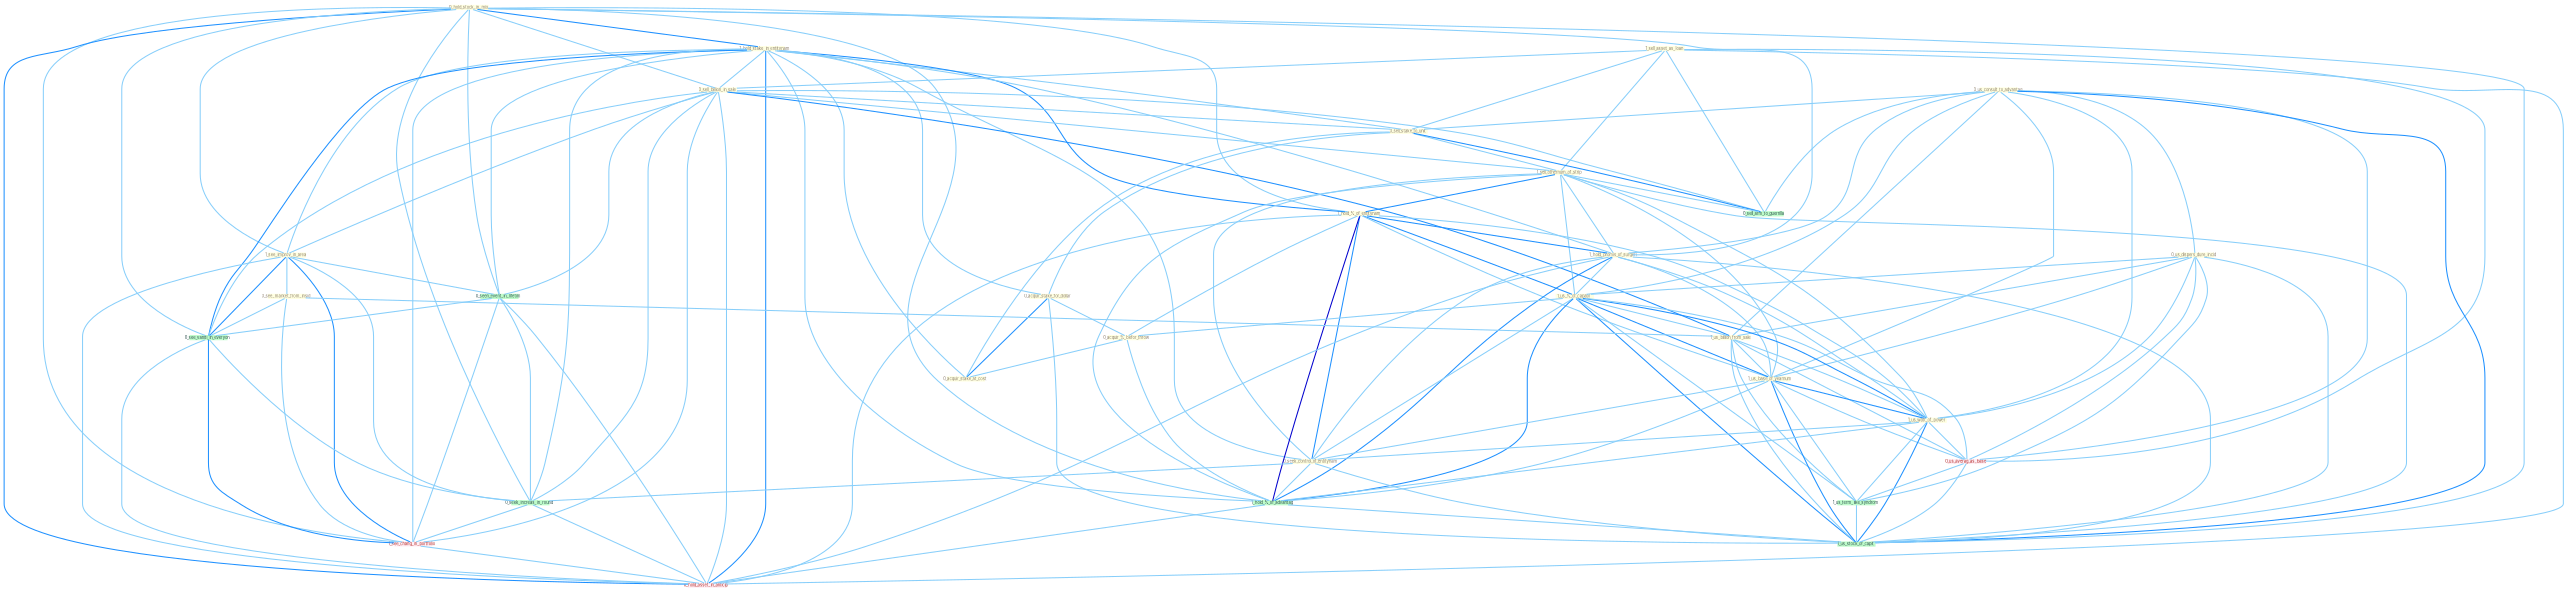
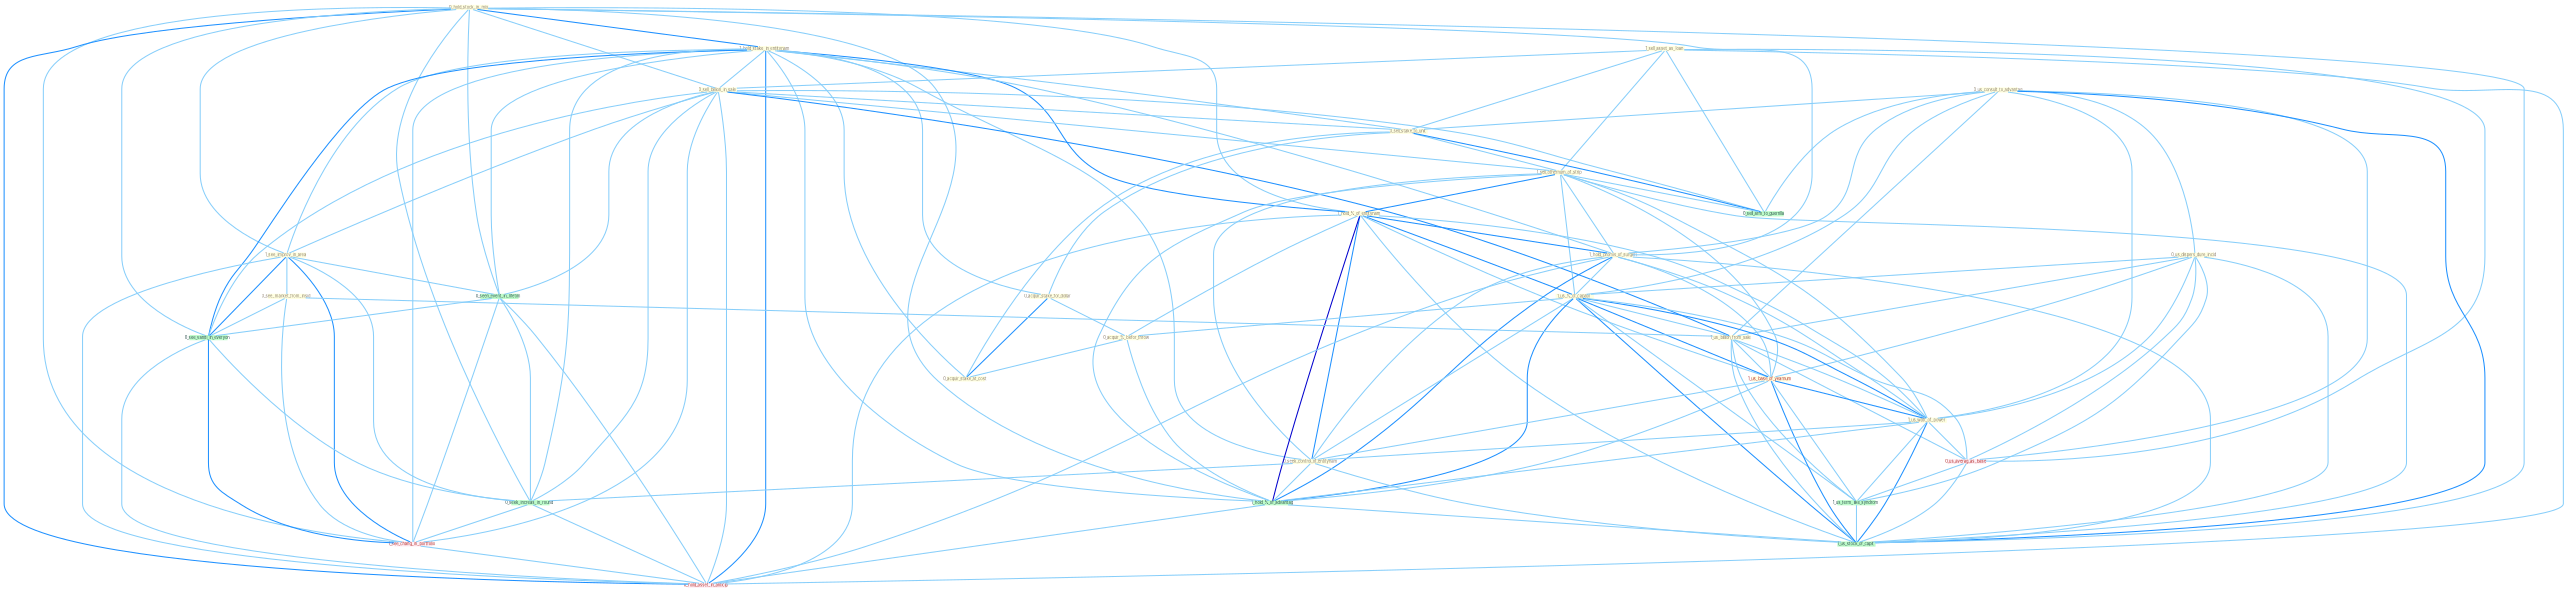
edge "0_us_consult_to_advantag" -- "1_us_base_of_yearnum": removed
node "1_us_base_of_yearnum": fontcolor #8b7d6b -> #b22222
edge "1_us_base_of_yearnum" -- "0_us_averag_as_base": removed
edge "0_acquir_stake_for_dollar" -- "1_us_stock_of_capit": now "1_hold_%_of_entitynam" -- "1_us_stock_of_capit"
